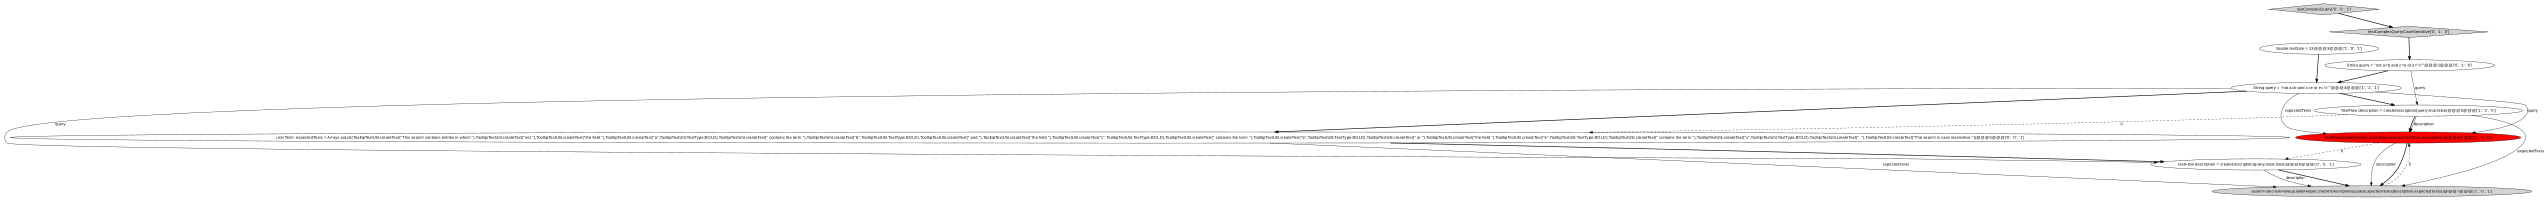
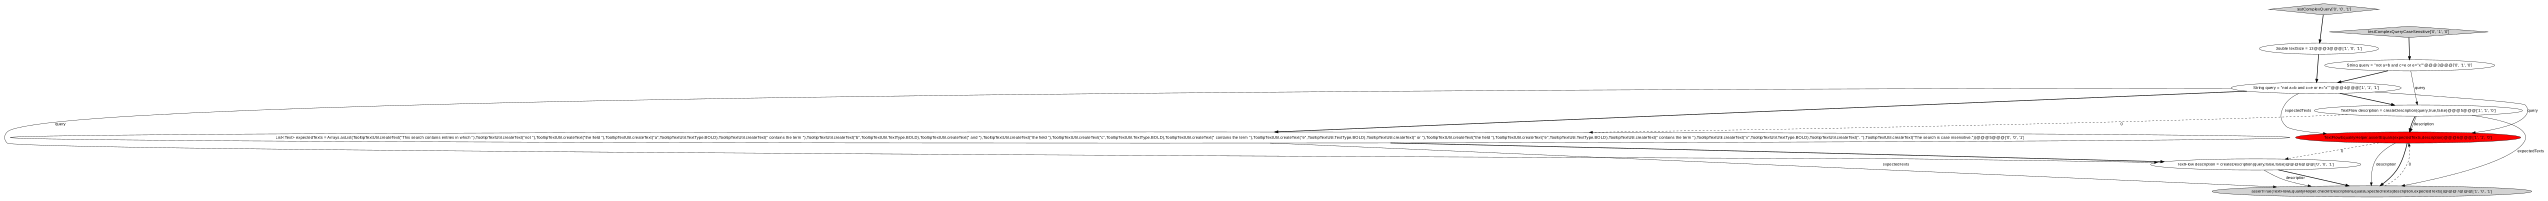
edge "testComplexQuery['0', '0', '1']" -> "testComplexQueryCaseSensitive['0', '1', '0']": now "testComplexQuery['0', '0', '1']" -> "double textSize = 13@@@3@@@['1', '0', '1']"
